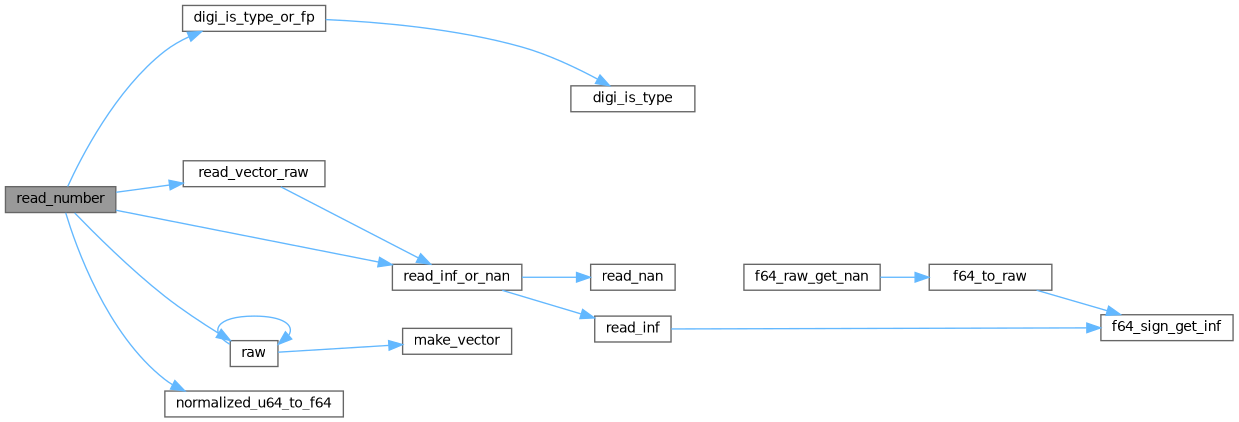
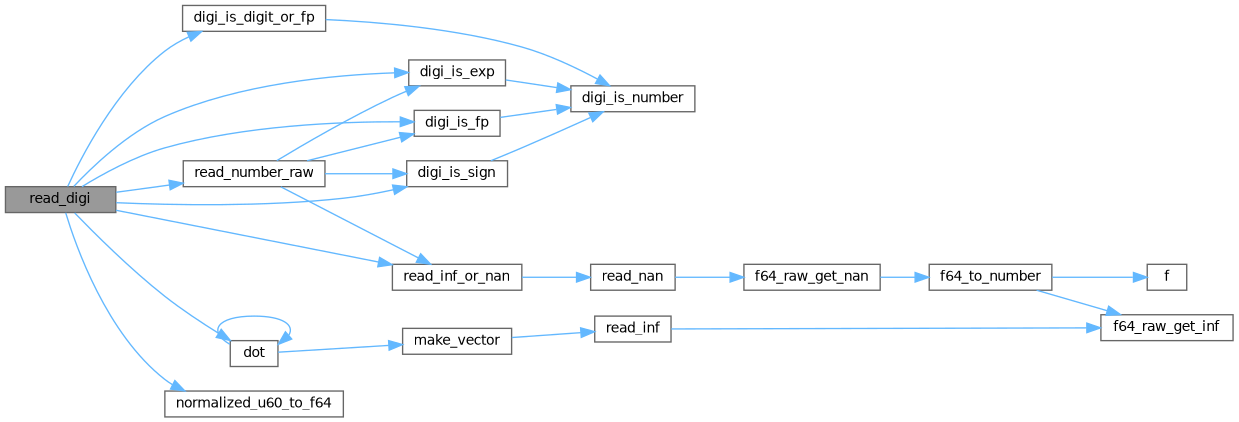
node "digi_is_type_or_fp": label "digi_is_type_or_fp" -> "digi_is_digit_or_fp"
node "digi_is_exp": added
node "digi_is_type": label "digi_is_type" -> "digi_is_number"
node "digi_is_fp": added
node "read_vector_raw": label "read_vector_raw" -> "read_number_raw"
node "digi_is_sign": added
node "read_number": label "read_number" -> "read_digi"
edge "read_nan" -> "f64_raw_get_nan": added
node "f64_to_raw": label "f64_to_raw" -> "f64_to_number"
node "f": added
edge "read_inf_or_nan" -> "read_inf": now "make_vector" -> "read_inf"
node "f64_sign_get_inf": label "f64_sign_get_inf" -> "f64_raw_get_inf"
node "raw": label "raw" -> "dot"
node "normalized_u64_to_f64": label "normalized_u64_to_f64" -> "normalized_u60_to_f64"
